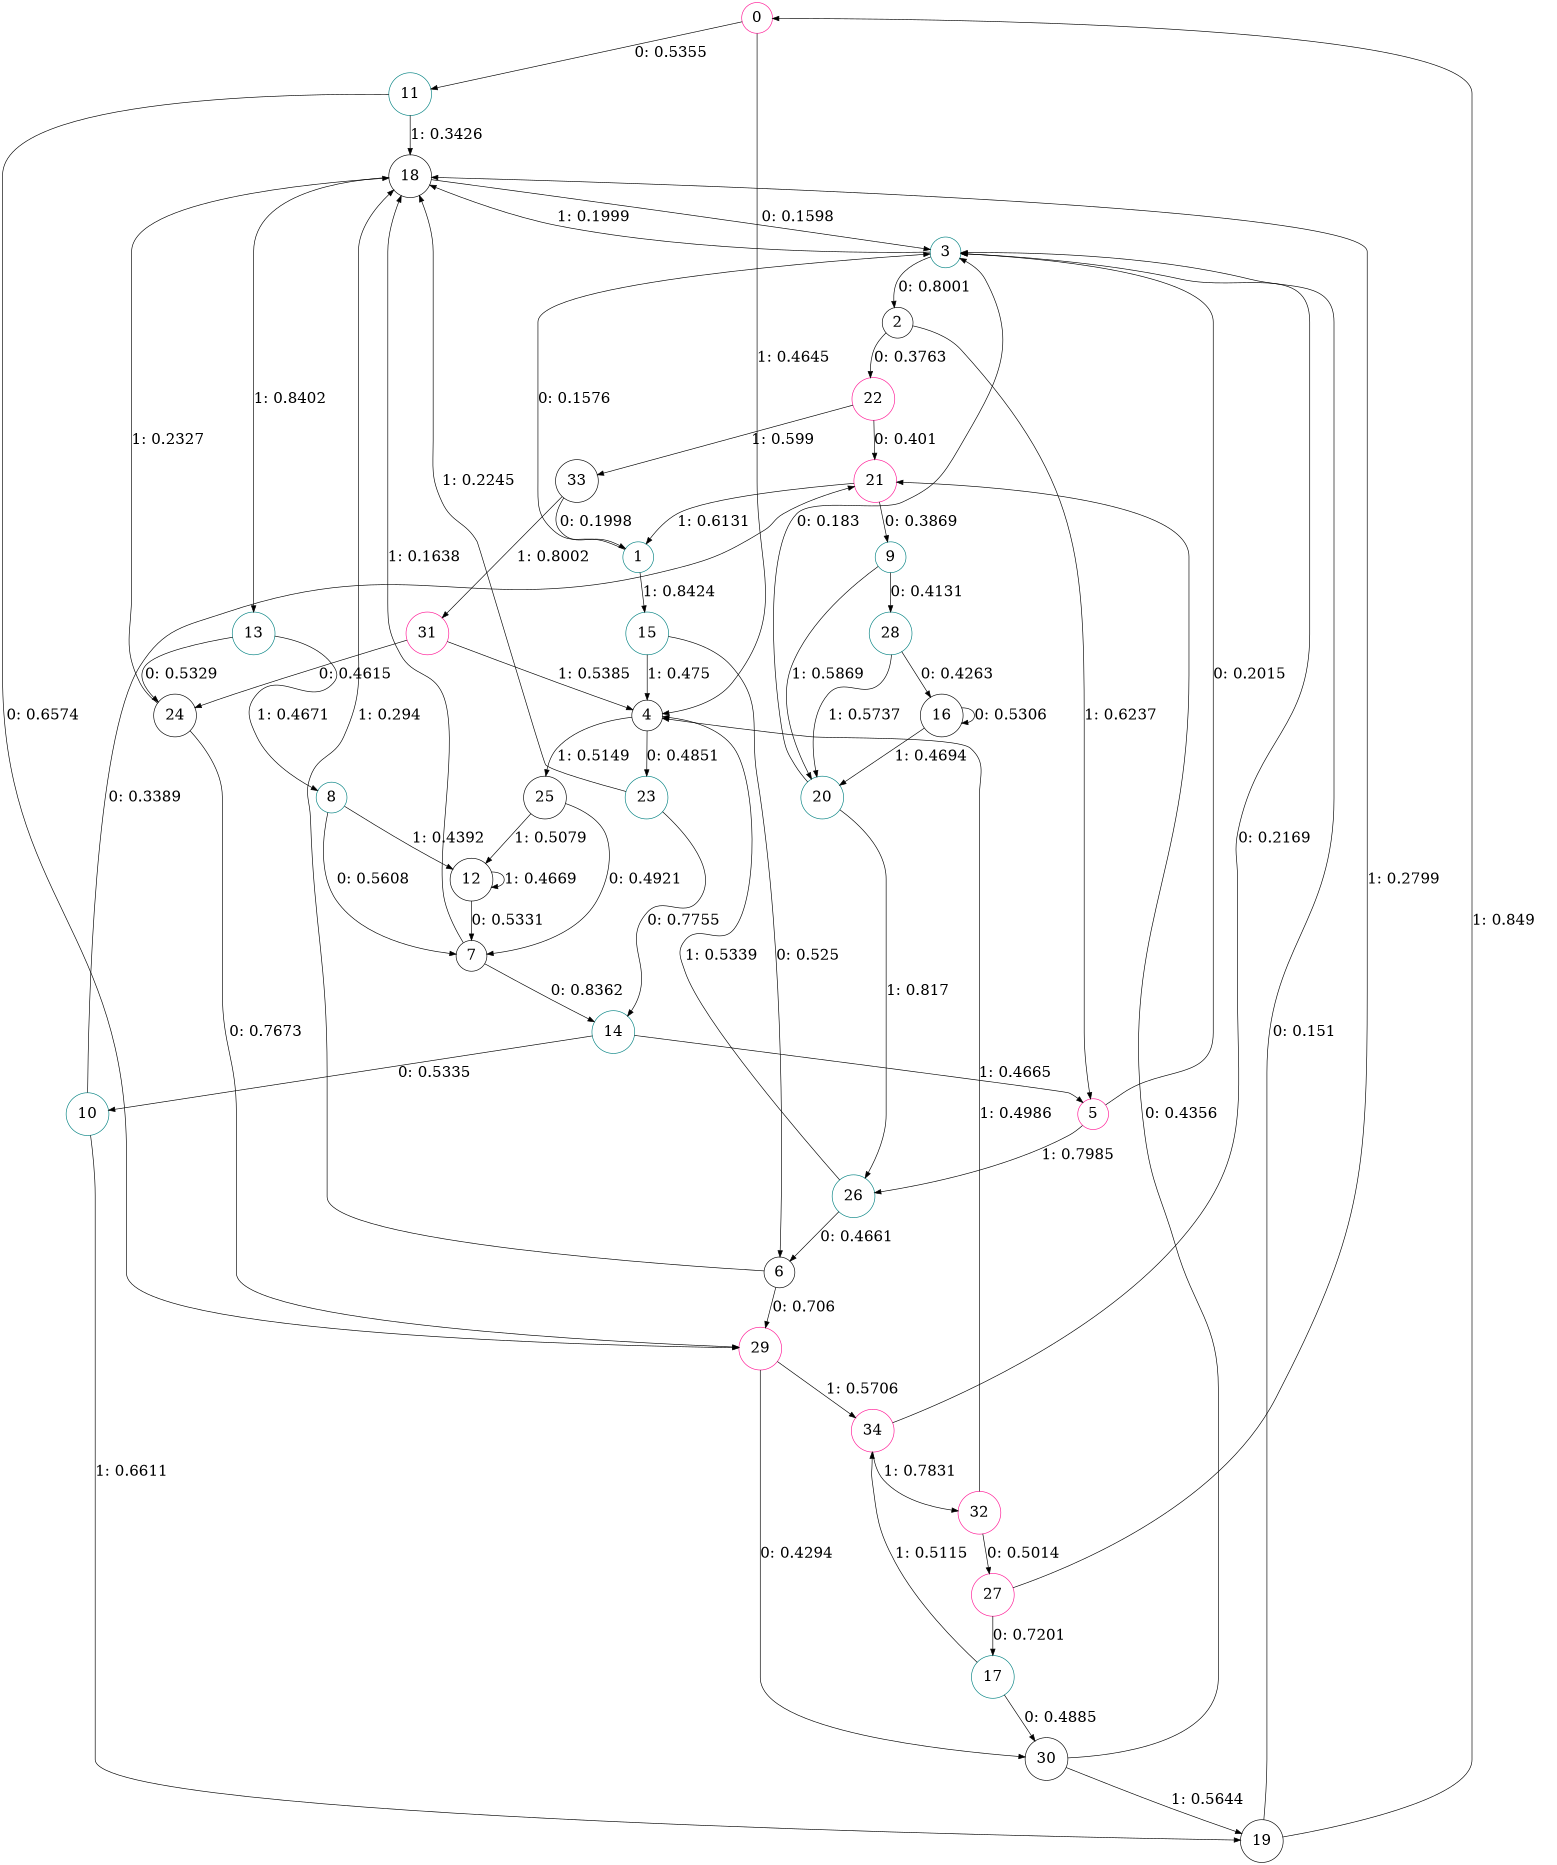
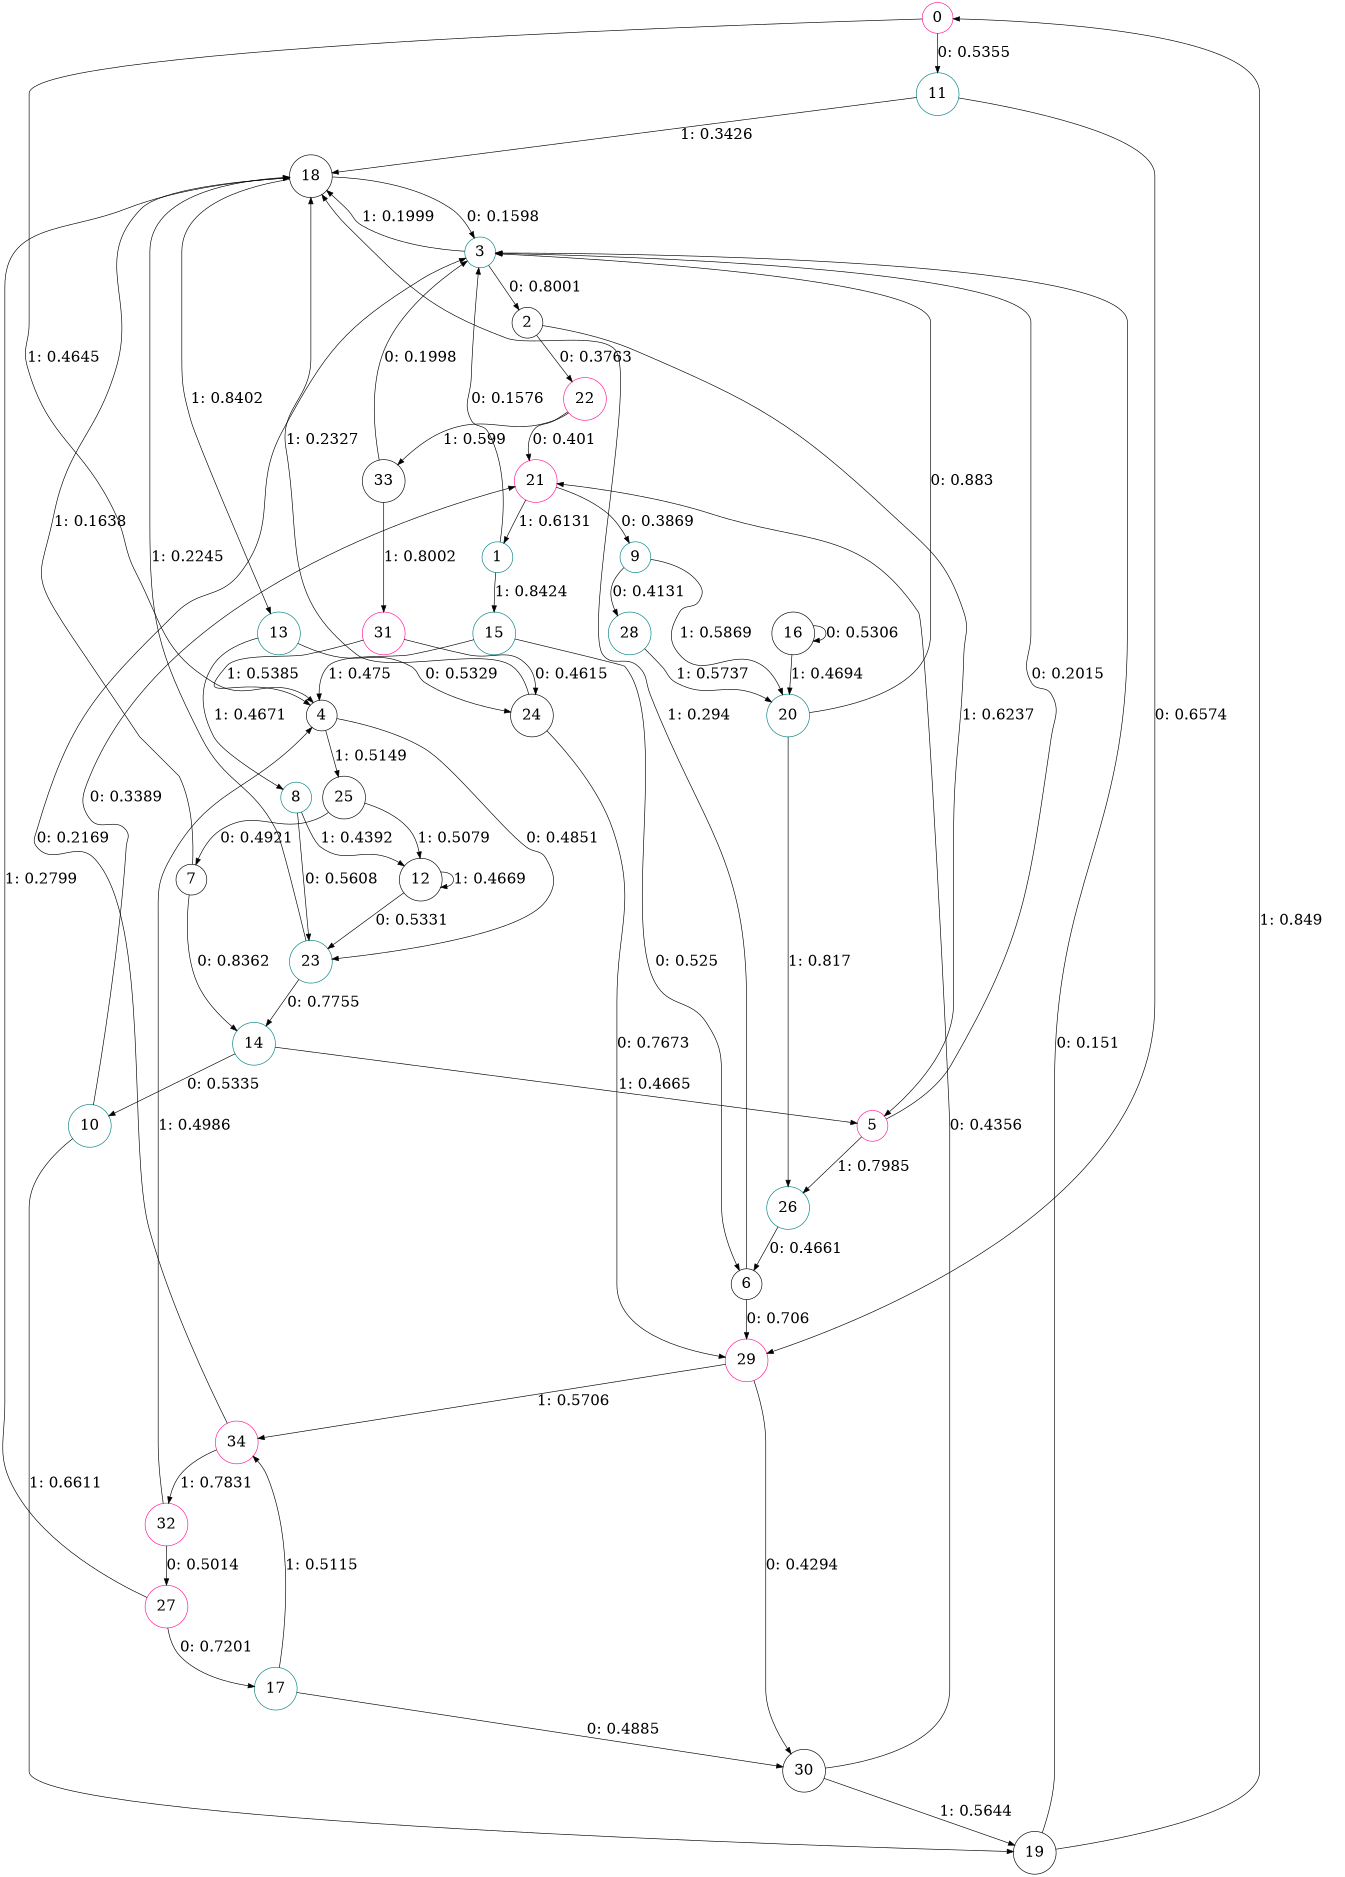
edge "20" -> "3": label "0: 0.183    " -> "0: 0.883    "
edge "33" -> "1": now "33" -> "3"
edge "28" -> "16": removed, label "0: 0.4263"
edge "8" -> "7": now "8" -> "23"
edge "12" -> "7": now "12" -> "23"
edge "26" -> "4": removed, label "1: 0.5339"
